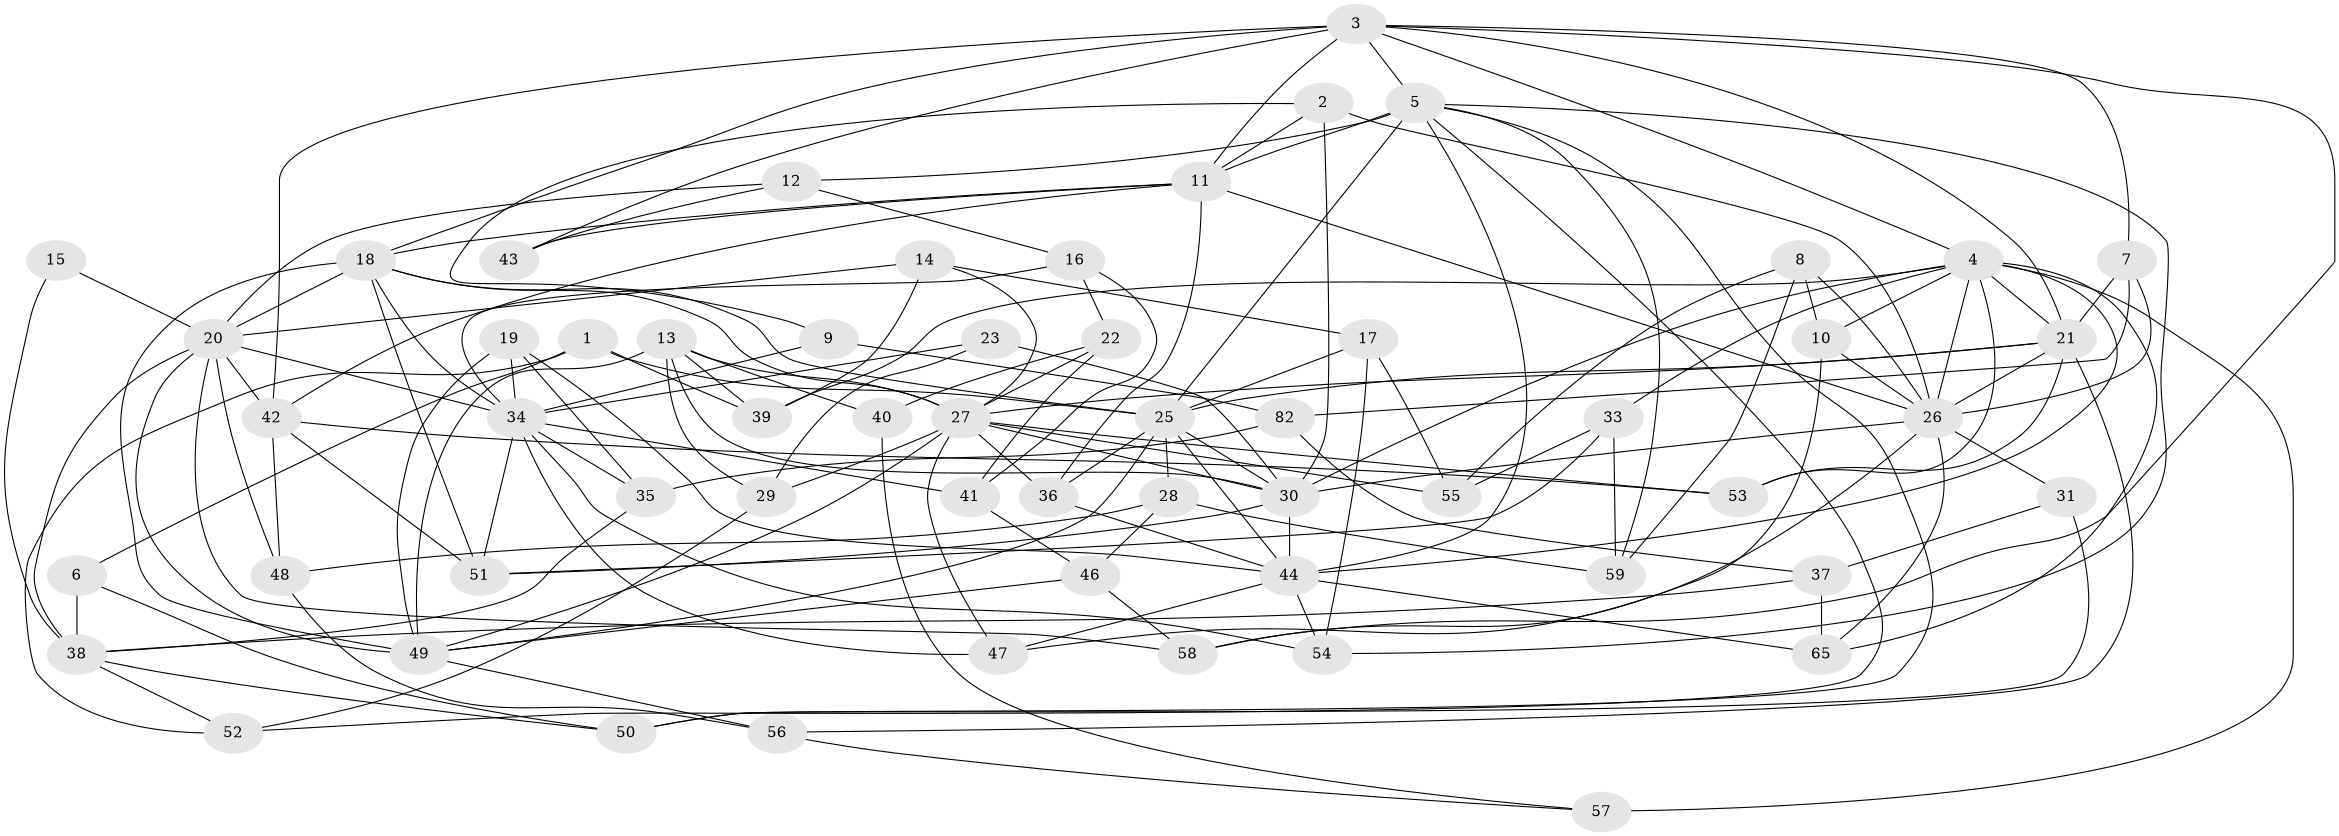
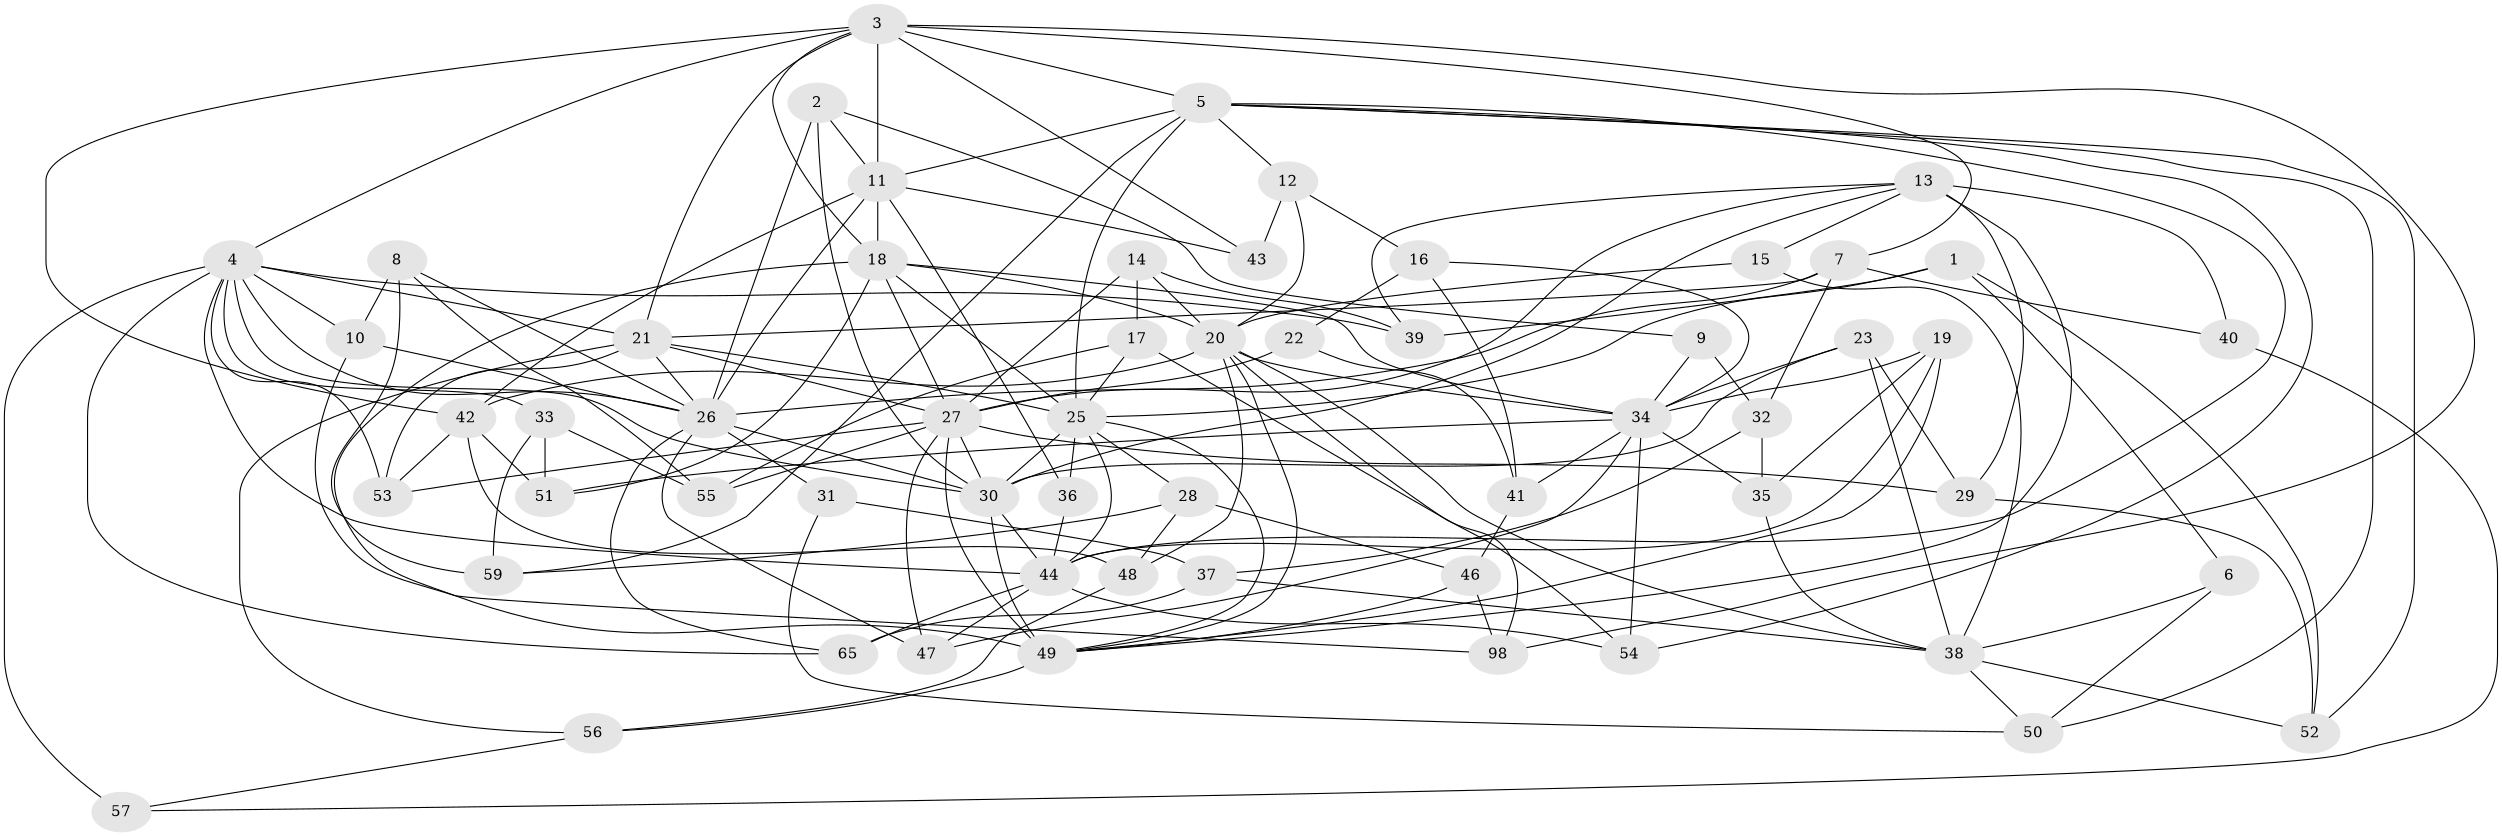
edge "13" -- "15": added
edge "22" -- "40": now "7" -- "40"
node "82": label "82" -> "32"
edge "27" -- "36": removed
edge "23" -- "38": added
edge "30" -- "51": now "30" -- "49"
node "58": label "58" -> "98"
